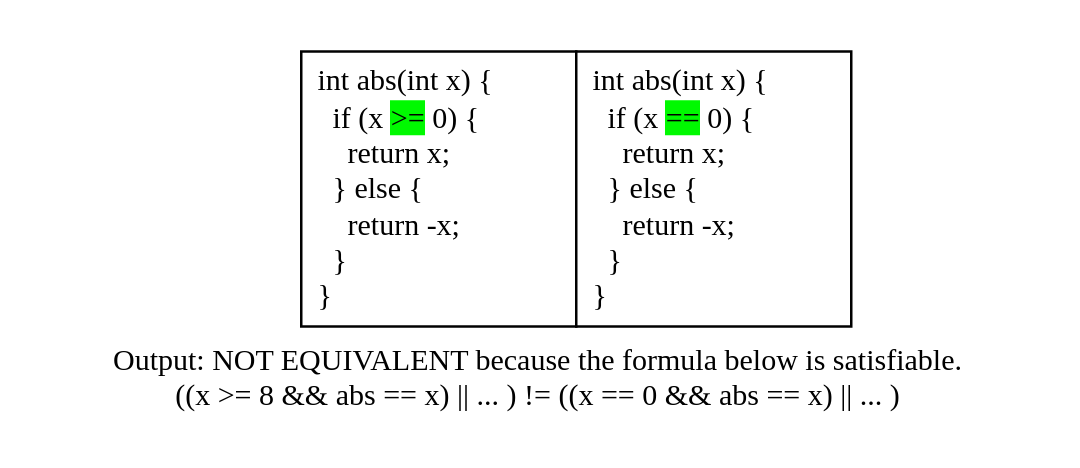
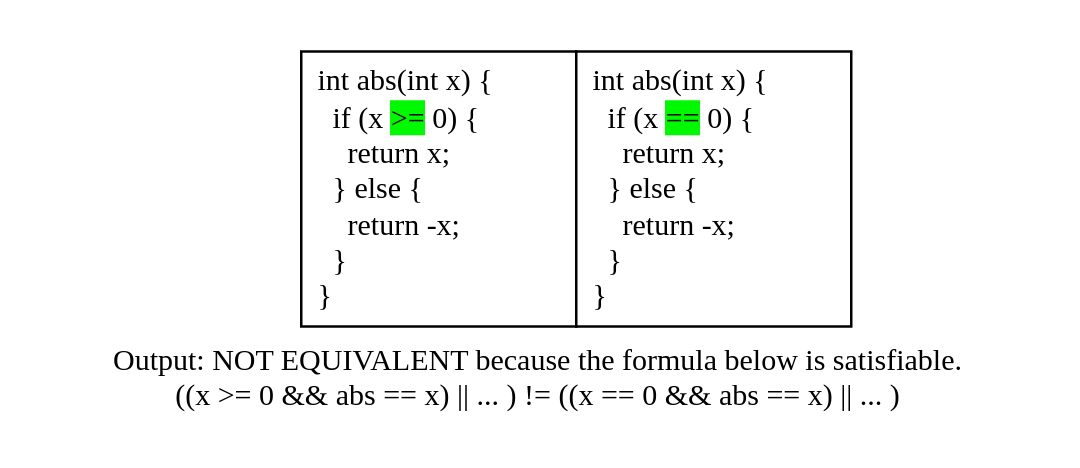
node "Output: NOT EQUIVALENT because the formula below is satisfiable. ((x >= 8 && abs == x) || ... ) != ((x == 0 && abs == x) || ... )": label "Output: NOT EQUIVALENT because the formula below is satisfiable. ((x >= 8 && abs == x) || ... ) != ((x == 0 && abs == x) || ... )" -> "Output: NOT EQUIVALENT because the formula below is satisfiable. ((x >= 0 && abs == x) || ... ) != ((x == 0 && abs == x) || ... )"
